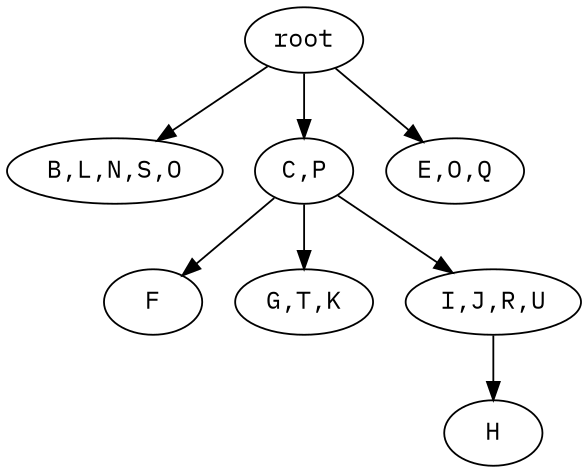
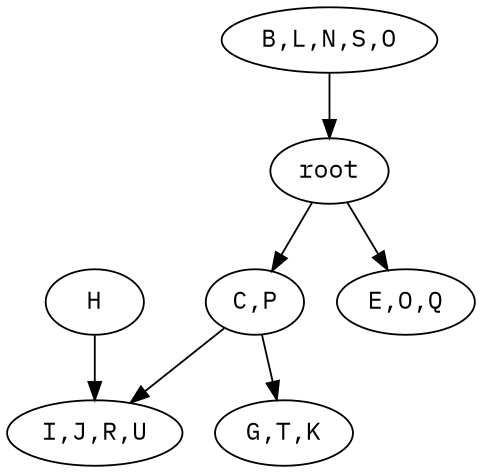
edge "root" -> "B,L,N,S,O": reversed
node "F": removed
edge "I,J,R,U" -> "H": reversed
